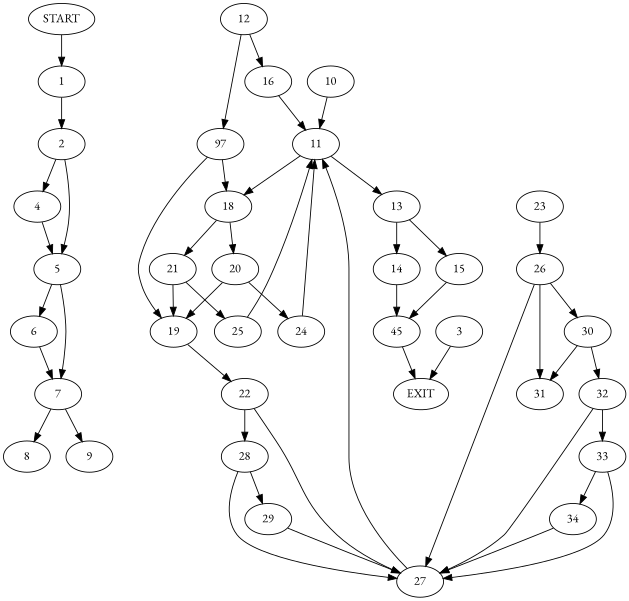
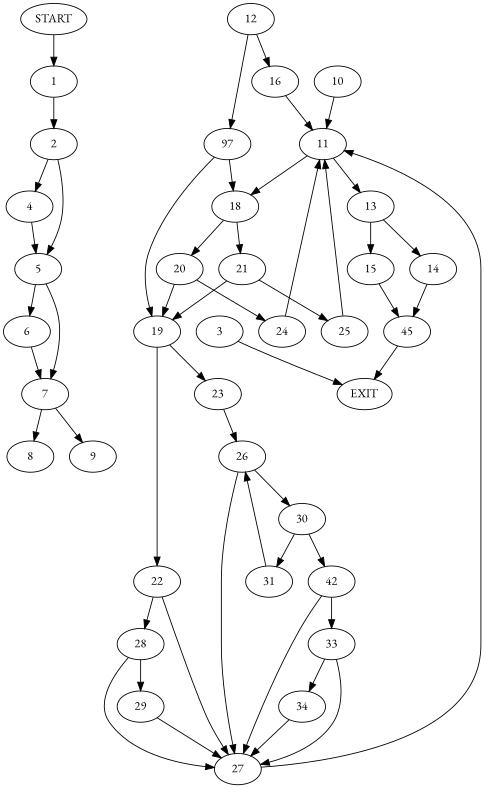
edge "26" -> "31": reversed
edge "19" -> "23": added
node "32": label "32" -> "42"
